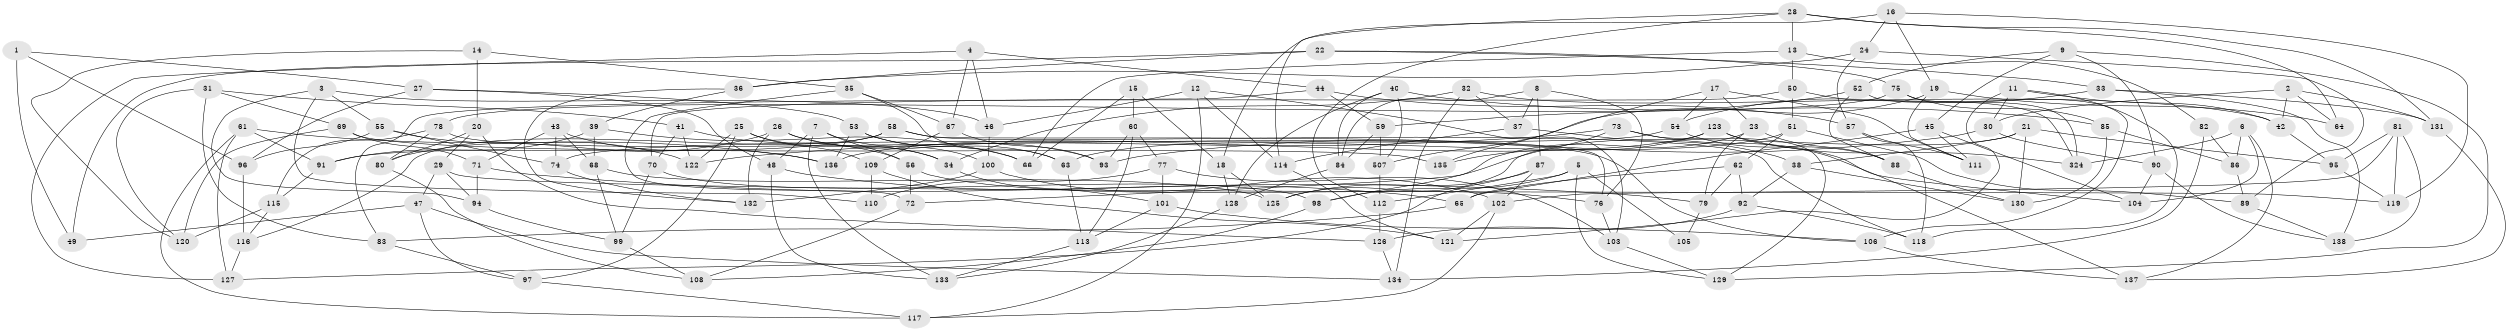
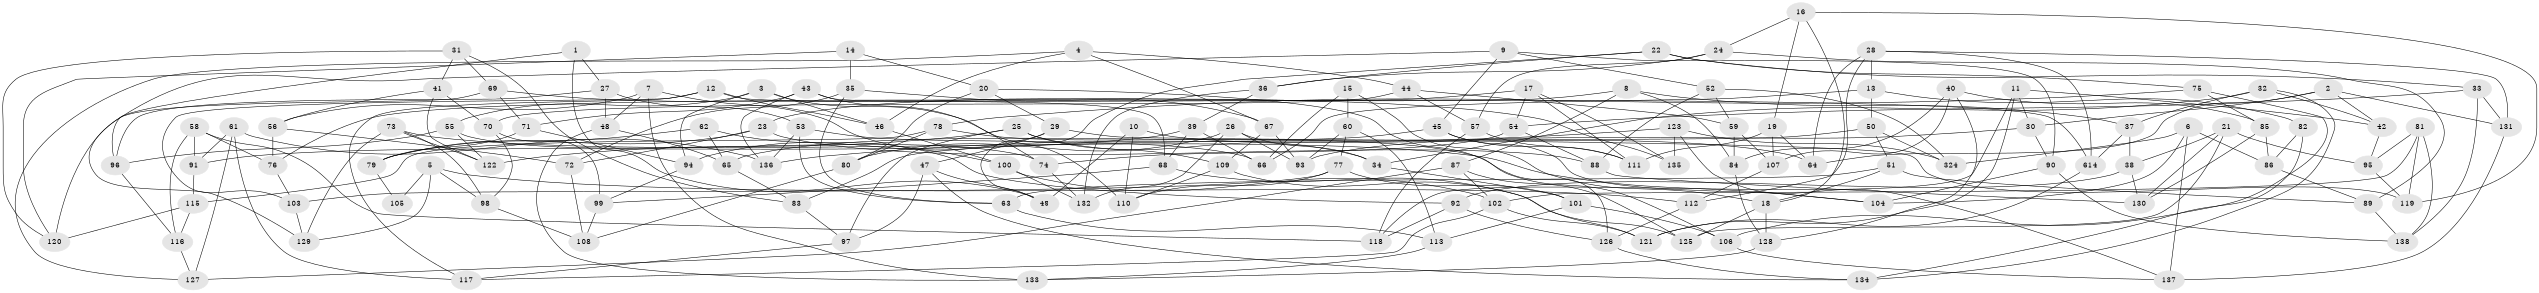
node "10": added
edge "51" -- "62": now "51" -- "18"
node "114": label "114" -> "614"
node "507": label "507" -> "107"
